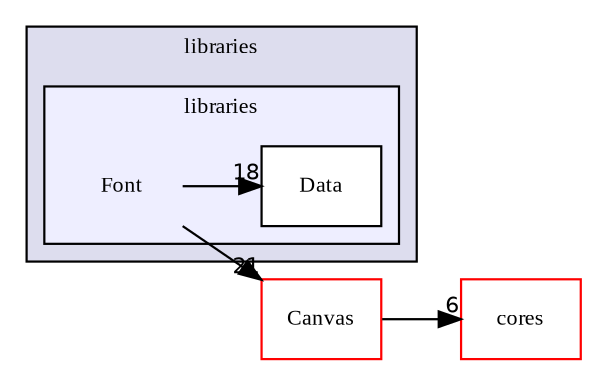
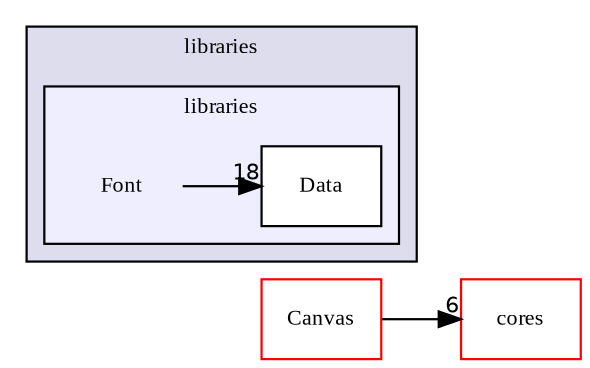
edge "Font" -> "Canvas": removed
